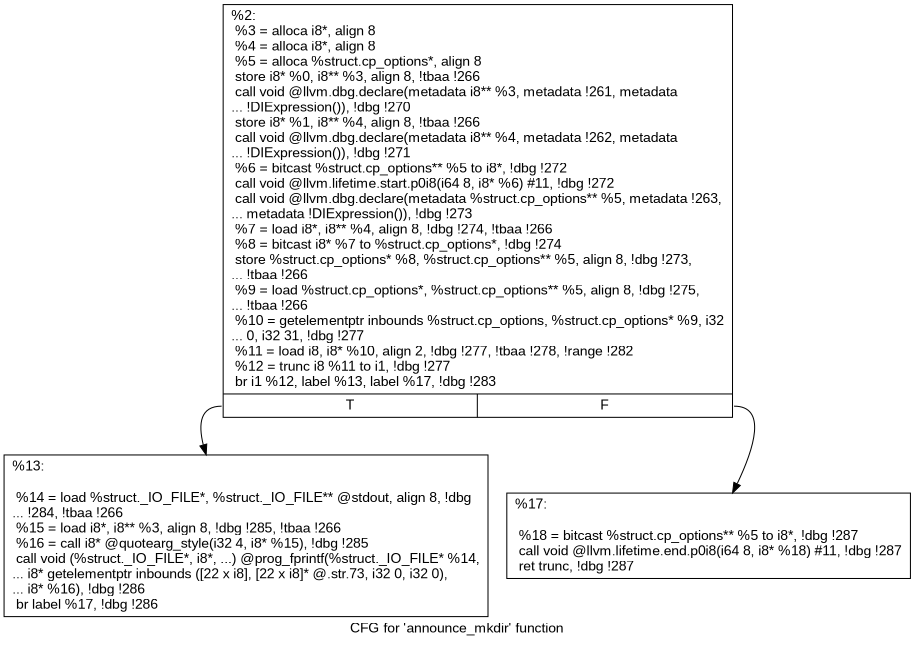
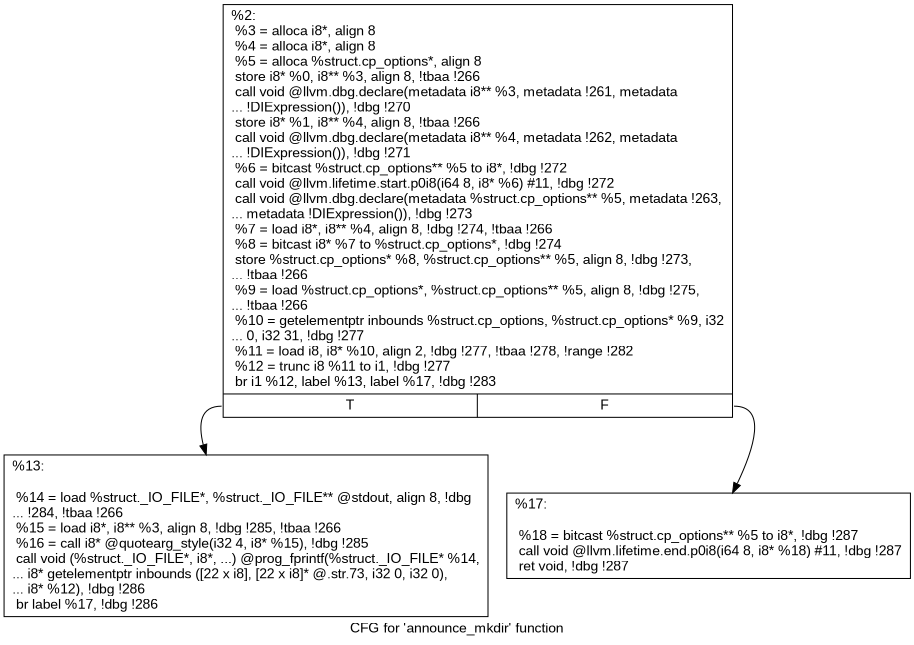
node "%17:": text "ret trunc, !dbg !287" -> "ret void, !dbg !287"
node "%13:": text "... i8* %16), !dbg !286" -> "... i8* %12), !dbg !286"
